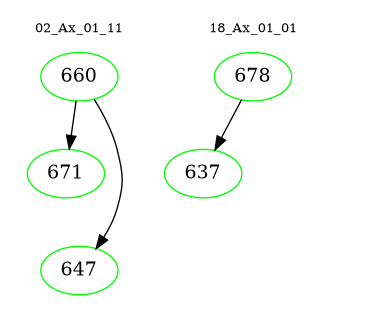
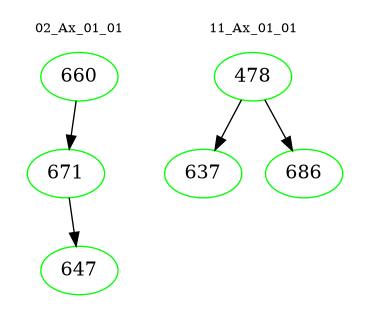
cluster "02_Ax_01_11": label "02_Ax_01_11" -> "02_Ax_01_01"
cluster "18_Ax_01_01": label "18_Ax_01_01" -> "11_Ax_01_01"
node "678": label "678" -> "478"
edge "660" -> "647": now "671" -> "647"
node "686": added
